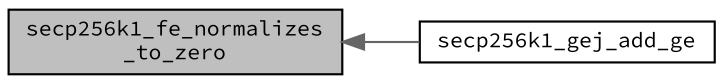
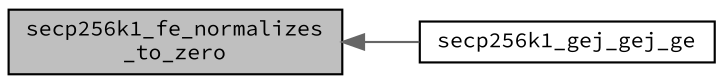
node "secp256k1_gej_add_ge": label "secp256k1_gej_add_ge" -> "secp256k1_gej_gej_ge"
